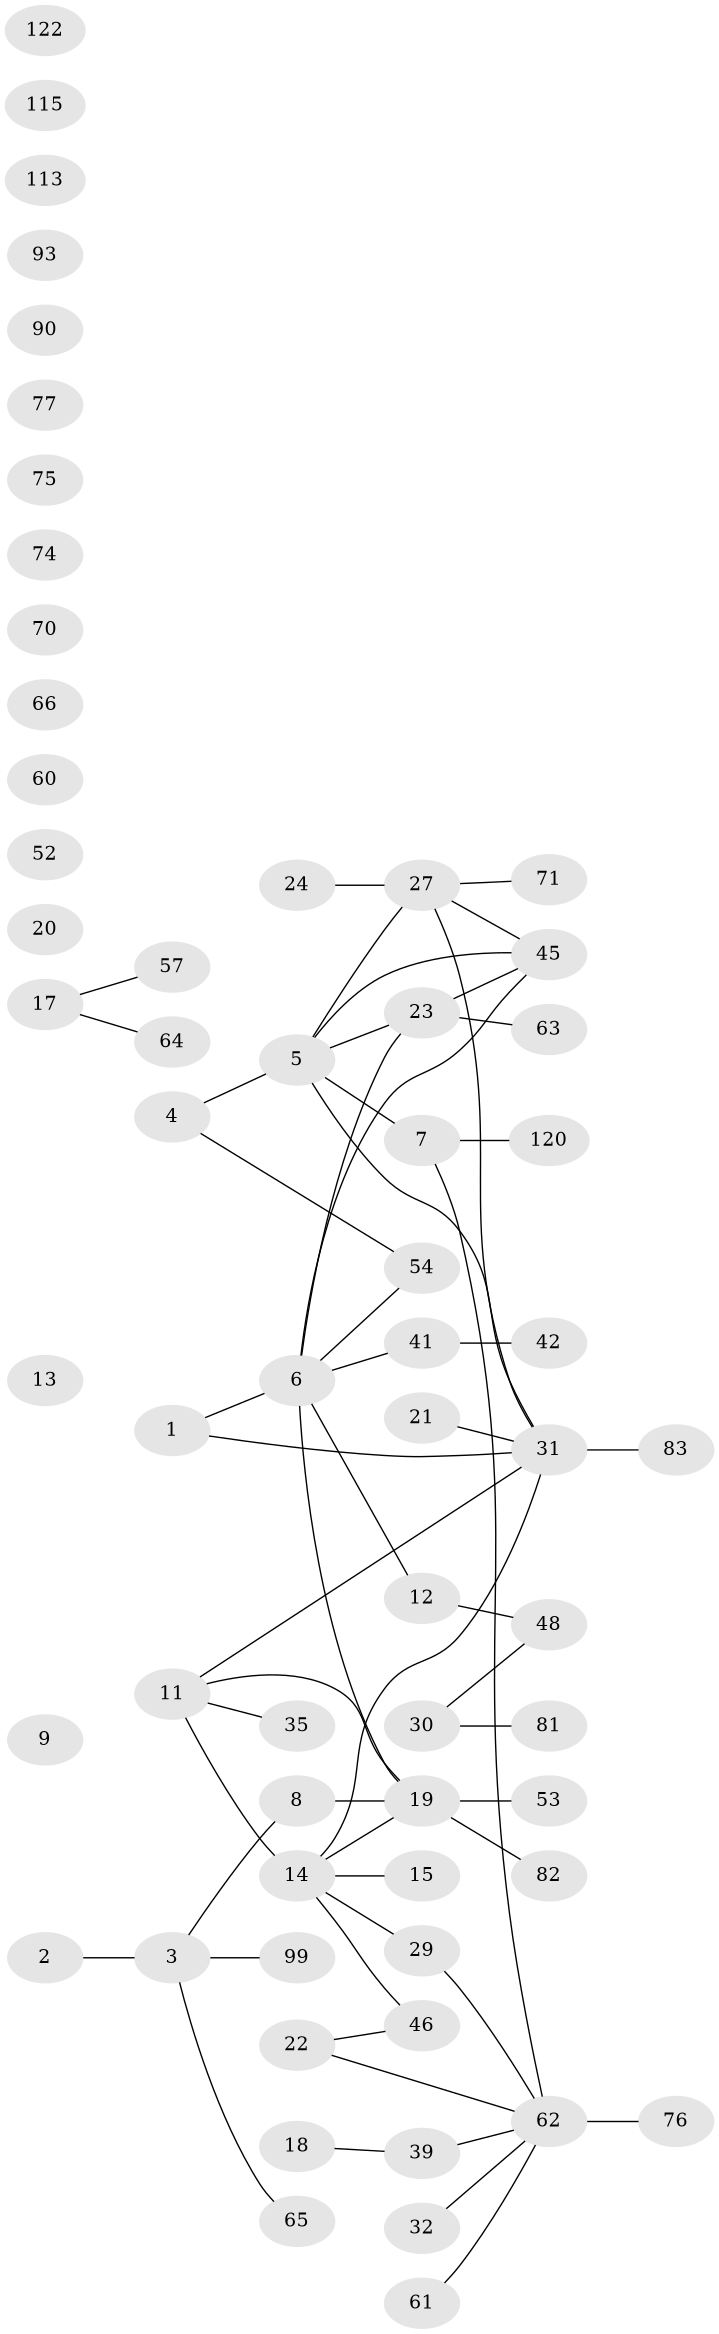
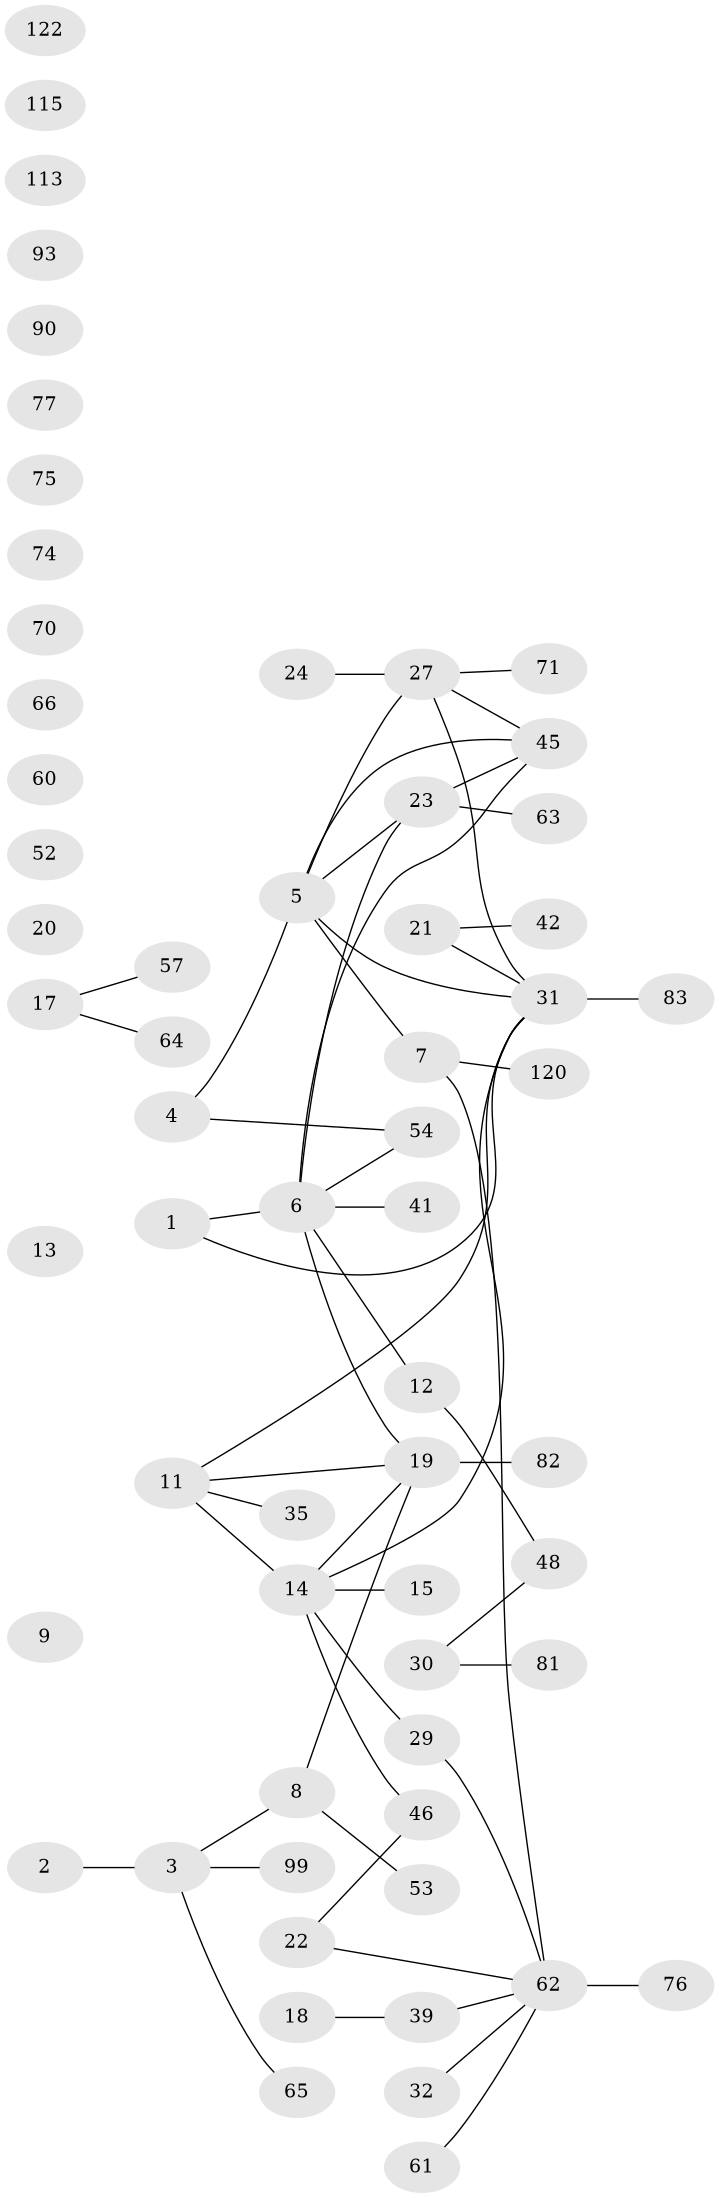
edge "41" -- "42": now "21" -- "42"
edge "19" -- "53": now "8" -- "53"
